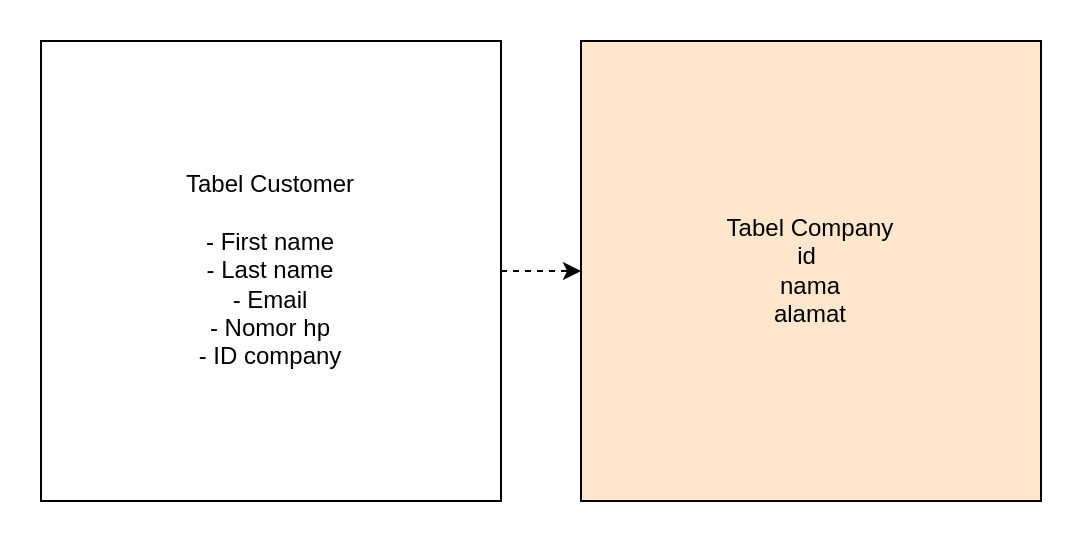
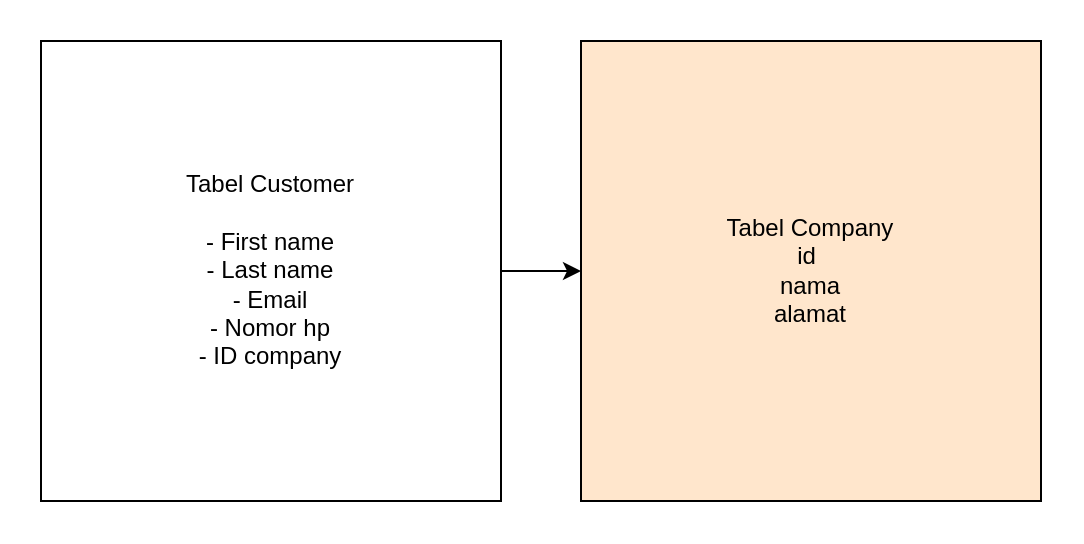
edge "Tabel Customer - First name - Last name - Email - Nomor hp - ID company" -> "Tabel Company id nama alamat": style dashed -> solid
